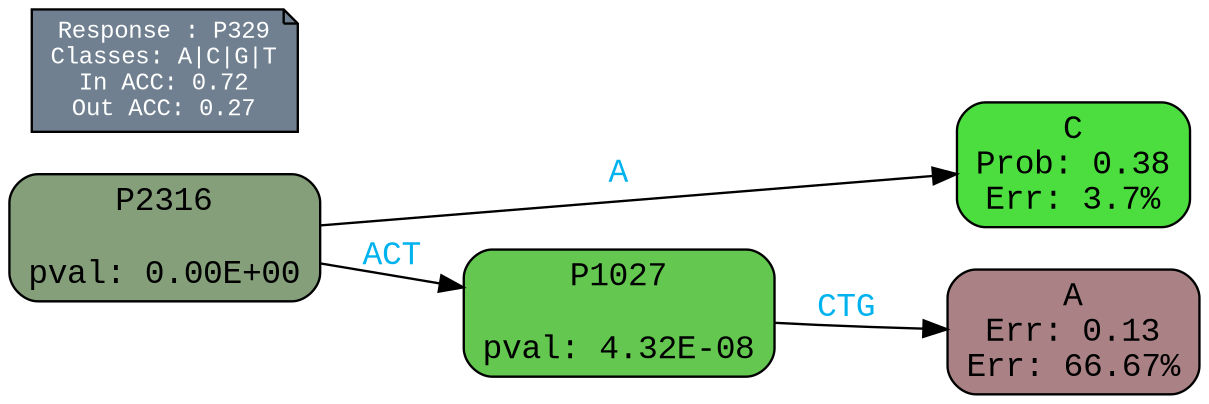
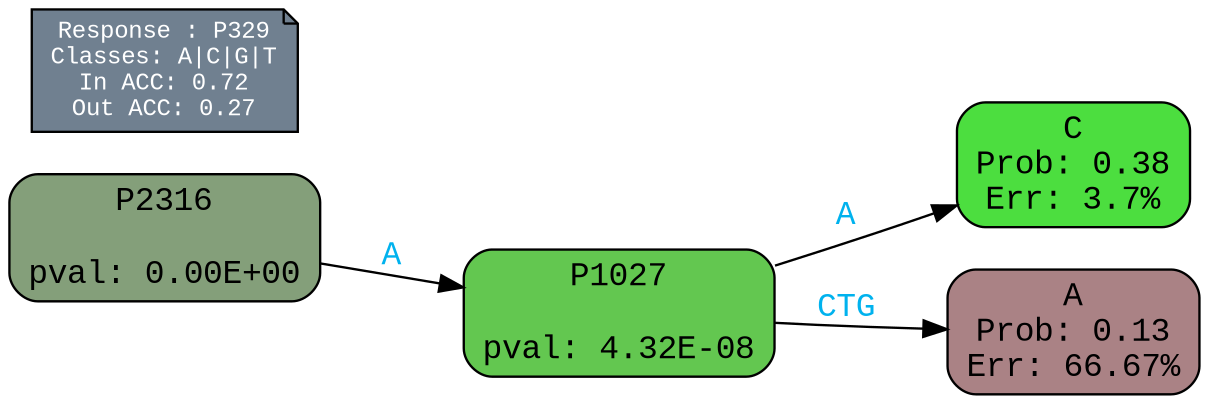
edge "P2316 pval: 0.00E+00" -> "C Prob: 0.38 Err: 3.7%": now "P1027 pval: 4.32E-08" -> "C Prob: 0.38 Err: 3.7%"
edge "P2316 pval: 0.00E+00" -> "P1027 pval: 4.32E-08": label "ACT" -> "A"
node "A Err: 0.13 Err: 66.67%": label "A Err: 0.13 Err: 66.67%" -> "A Prob: 0.13 Err: 66.67%"
